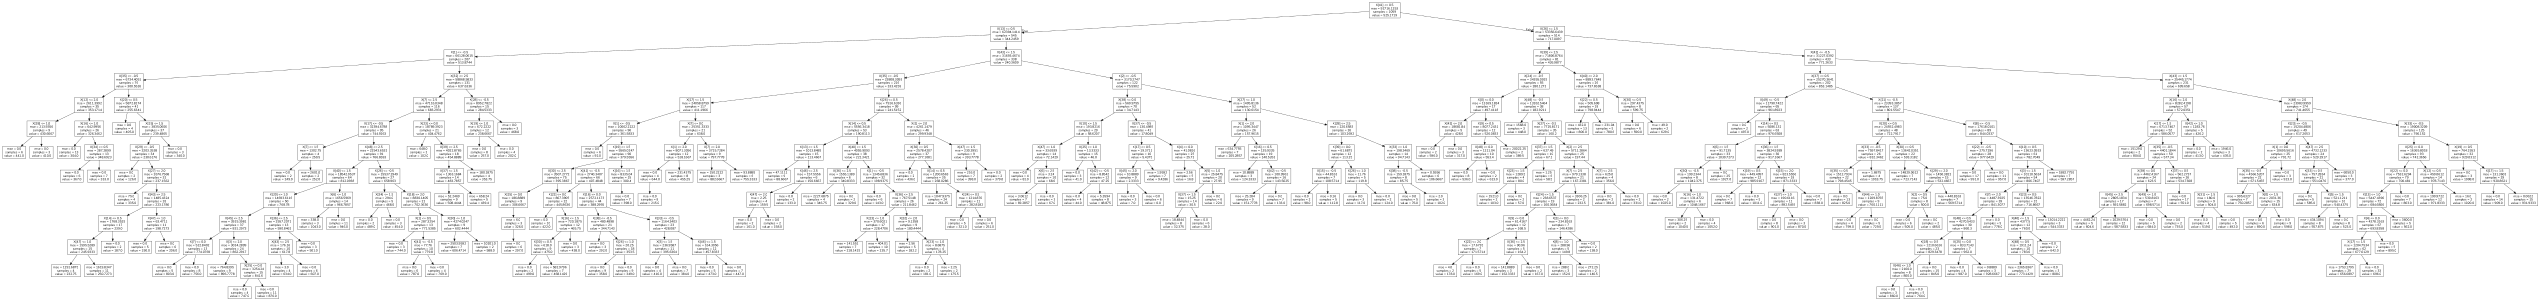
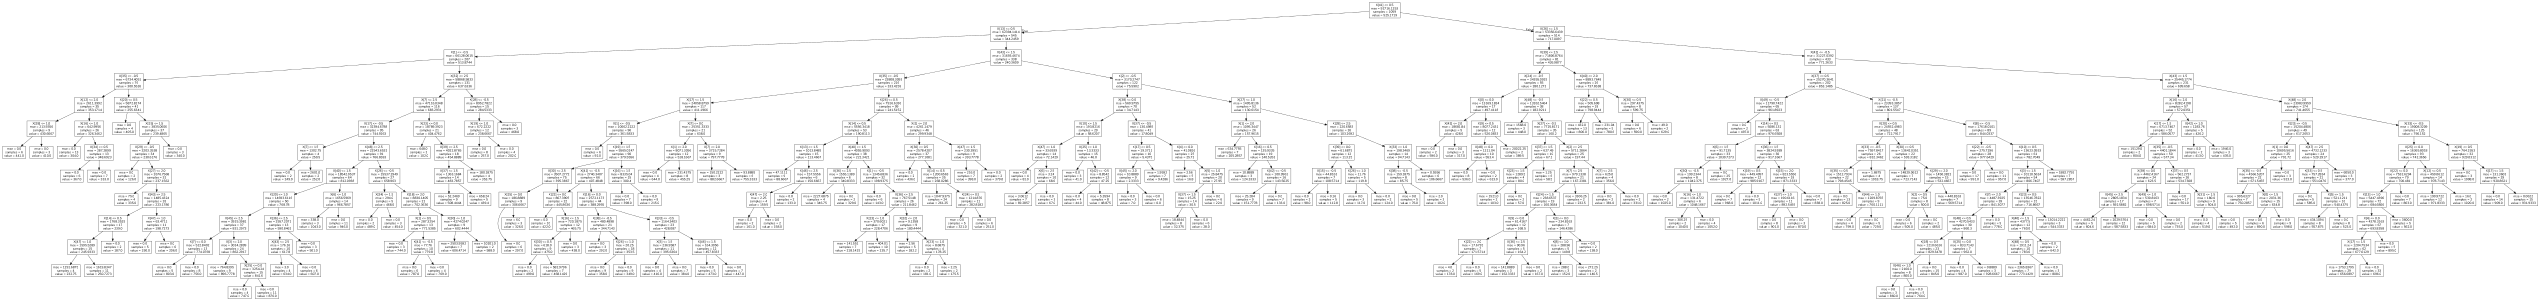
edge "mse = 0.0 samples = 4 value = 644.0" -> "mse = 0.0 samples = 8 value = 215.0": now "X[16] <= 1.5 mse = 8335.04 samples = 15 value = 300.4" -> "mse = 0.0 samples = 8 value = 215.0"
edge "X[37] <= 0.5 mse = 562.2737 samples = 26 value = 534.7308" -> "X[31] <= 1.5 mse = 180.0 samples = 9 value = 504.0": added
edge "mse = 6.0 samples = 3 value = 326.0" -> "mse = 0.0 samples = 6 value = 297.0": now "X[15] <= 0.0 mse = 186.8889 samples = 9 value = 306.6667" -> "mse = 0.0 samples = 6 value = 297.0"
